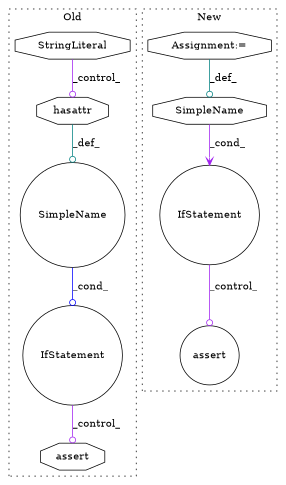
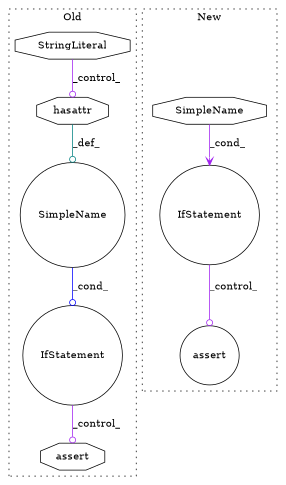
node "Assignment:=": removed
